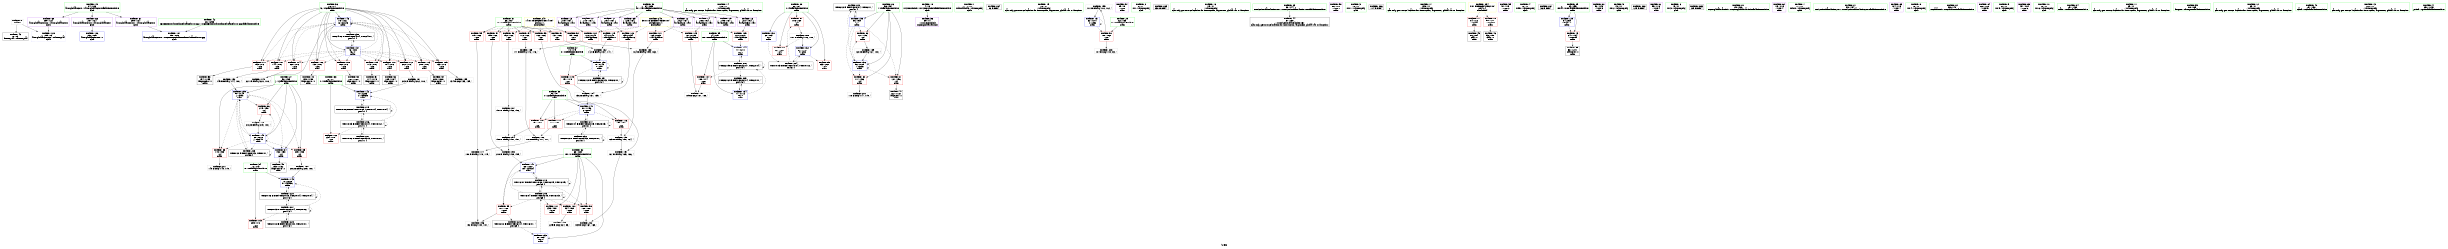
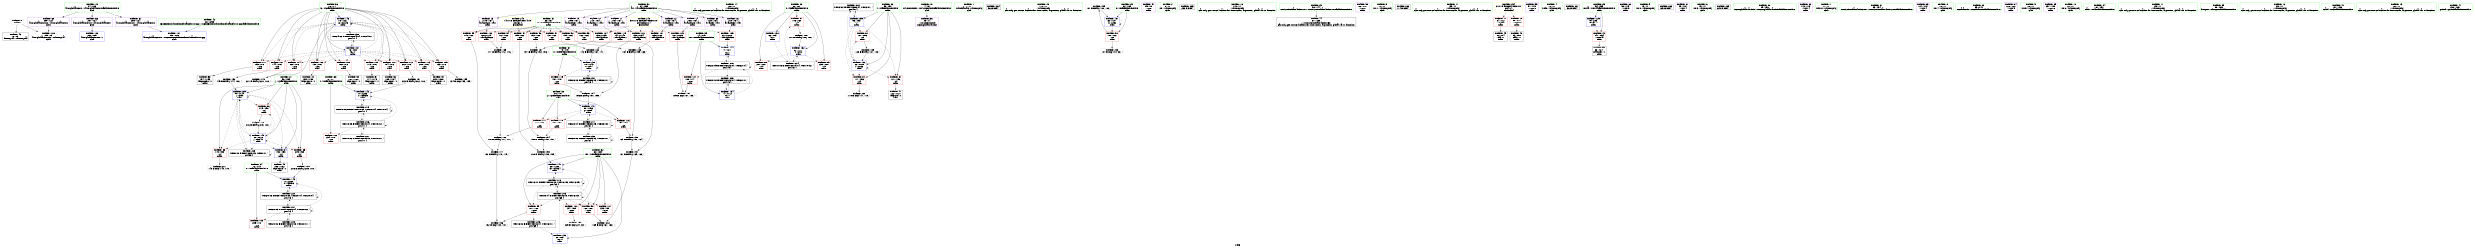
edge "NodeID: 29" -> "NodeID: 131": added
node "NodeID: 124": added
edge "NodeID: 188" -> "NodeID: 88": now "NodeID: 132" -> "NodeID: 88"
edge "NodeID: 141" -> "NodeID: 99": now "NodeID: 218" -> "NodeID: 99"
